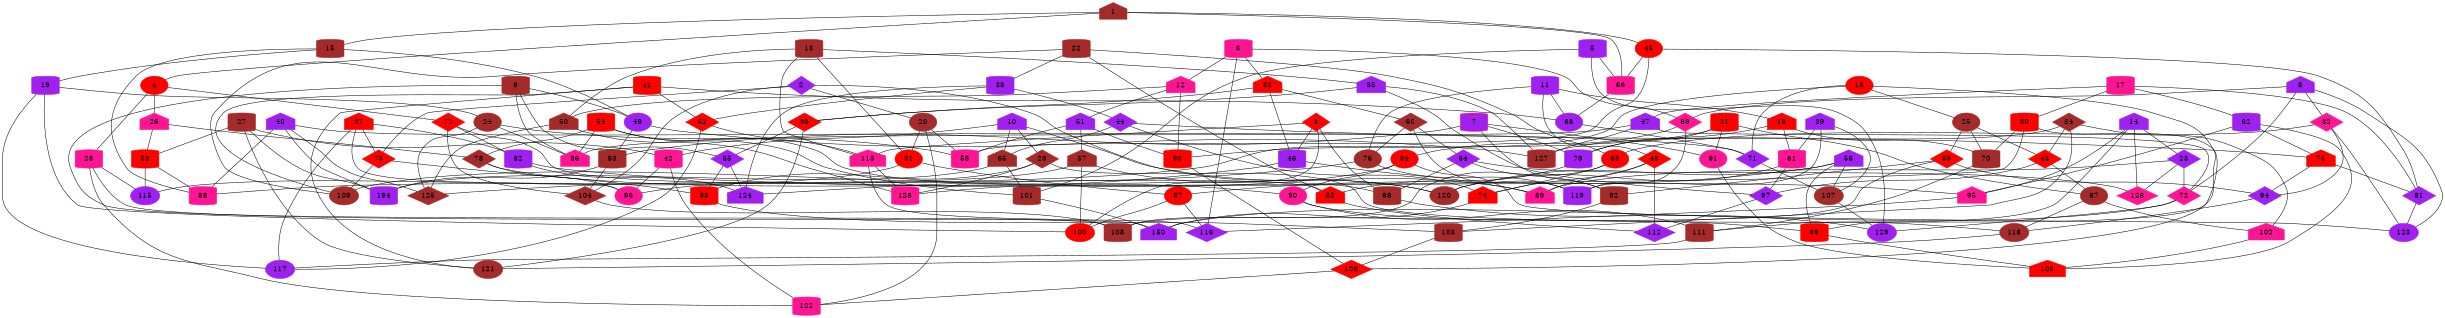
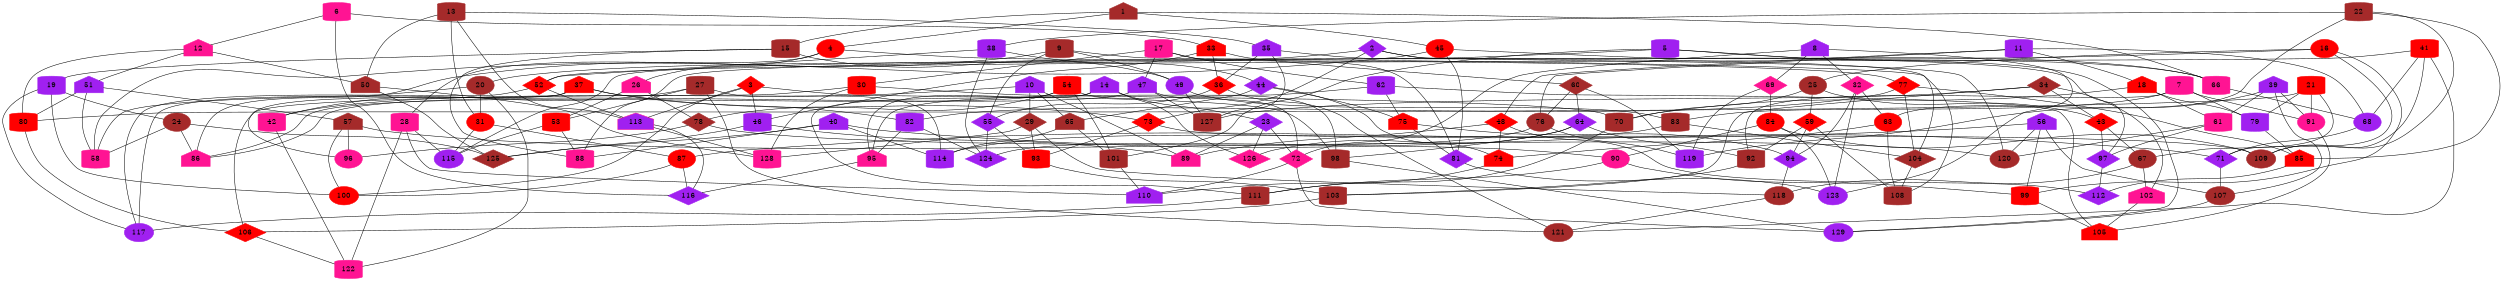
edge "6" -- "69": removed
edge "5" -- "115": added
edge "39" -- "91": added
node "7": fillcolor purple -> deeppink
node "113": fillcolor deeppink -> purple
edge "42" -- "96": removed
node "194": label "194" -> "114"
node "124": shape house -> diamond
node "150": label "150" -> "110"
